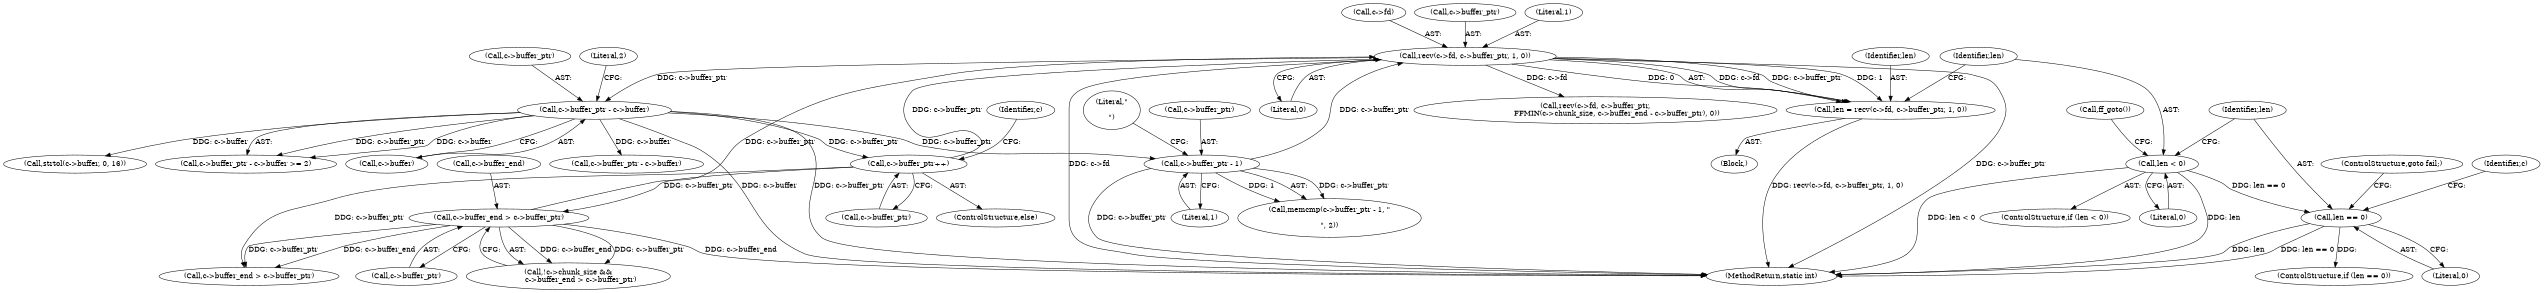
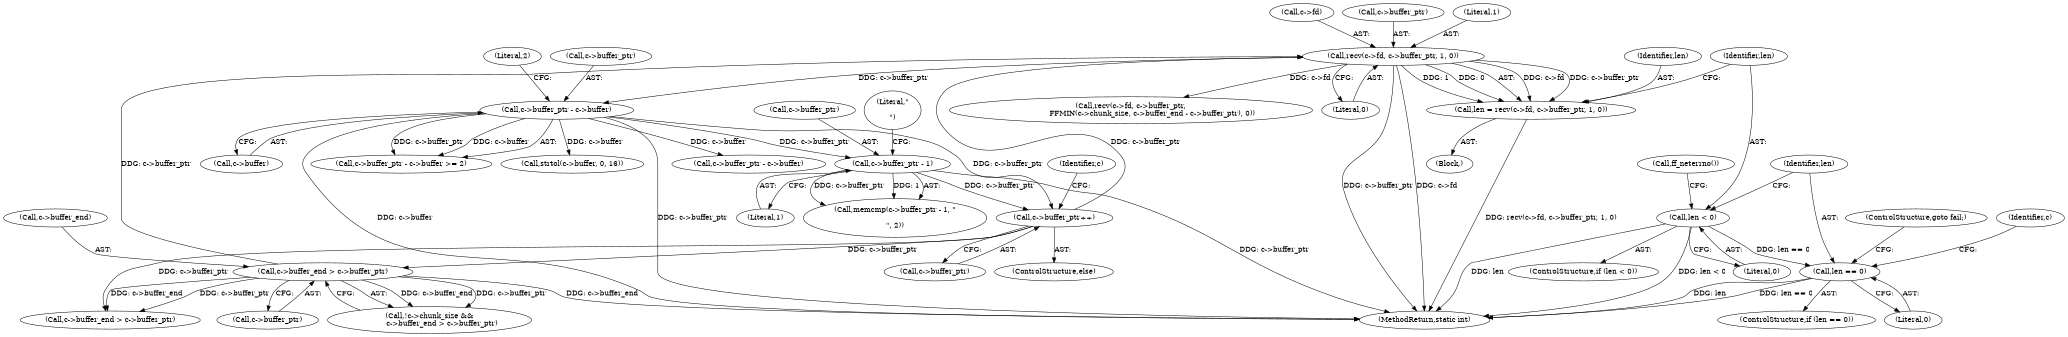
node "(Call,ff_goto())": label "(Call,ff_goto())" -> "(Call,ff_neterrno())"
edge "(Call,c->buffer_ptr - 1)" -> "(Call,recv(c->fd, c->buffer_ptr, 1, 0))": now "(Call,c->buffer_ptr - 1)" -> "(Call,c->buffer_ptr++)"
edge "(Call,len == 0)" -> "(ControlStructure,if (len == 0))": label "DDG: " -> "AST: "
